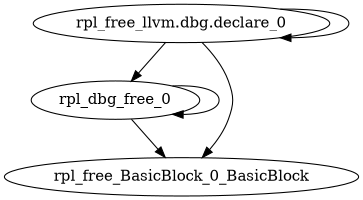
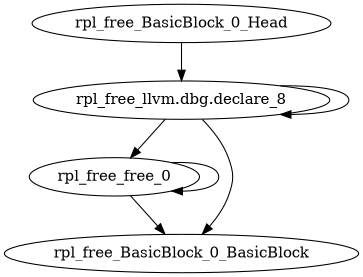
node "rpl_free_BasicBlock_0_Head": added
node "rpl_free_llvm.dbg.declare_0": label "rpl_free_llvm.dbg.declare_0" -> "rpl_free_llvm.dbg.declare_8"
node "rpl_dbg_free_0": label "rpl_dbg_free_0" -> "rpl_free_free_0"
